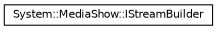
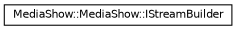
node "System::MediaShow::IStreamBuilder": label "System::MediaShow::IStreamBuilder" -> "MediaShow::MediaShow::IStreamBuilder"
